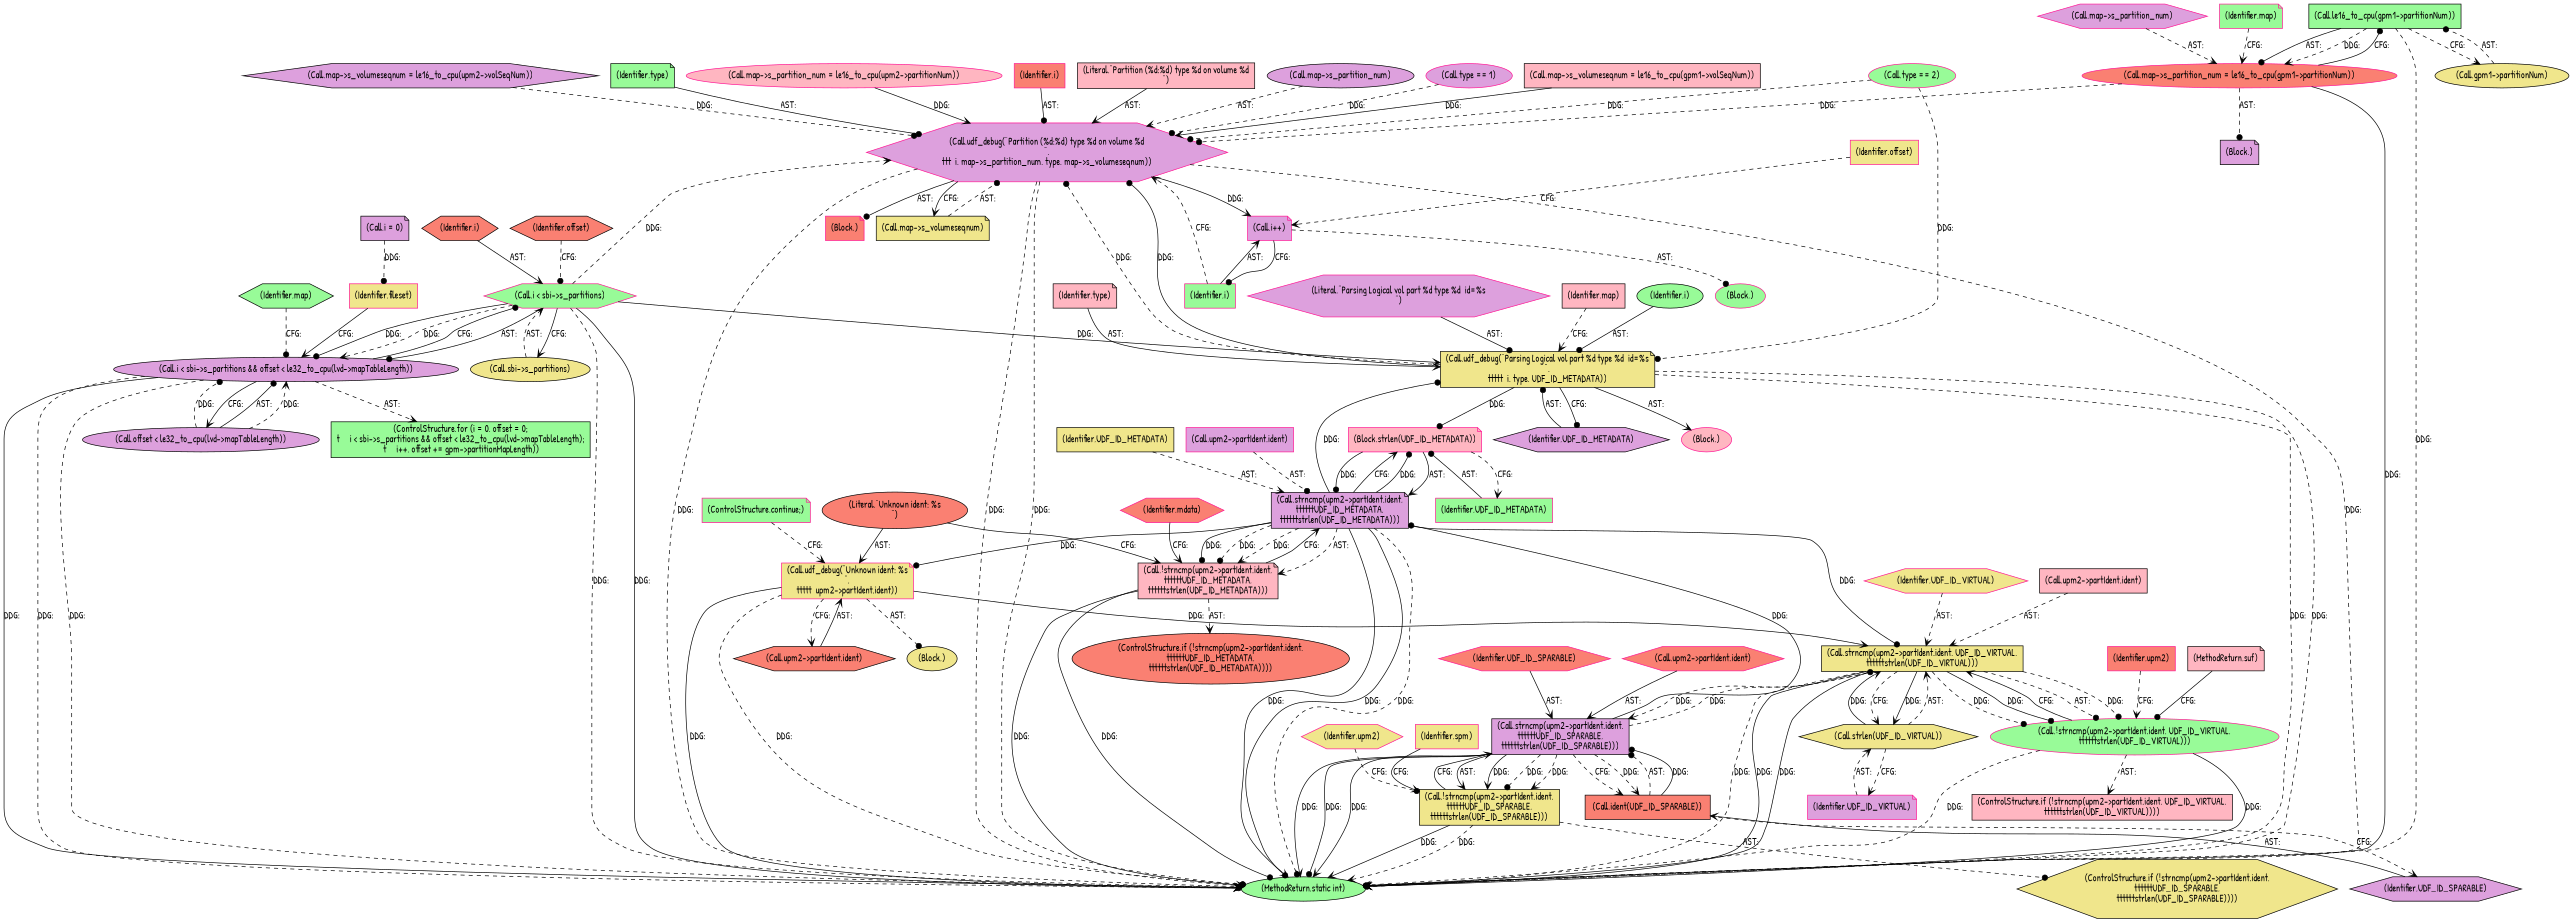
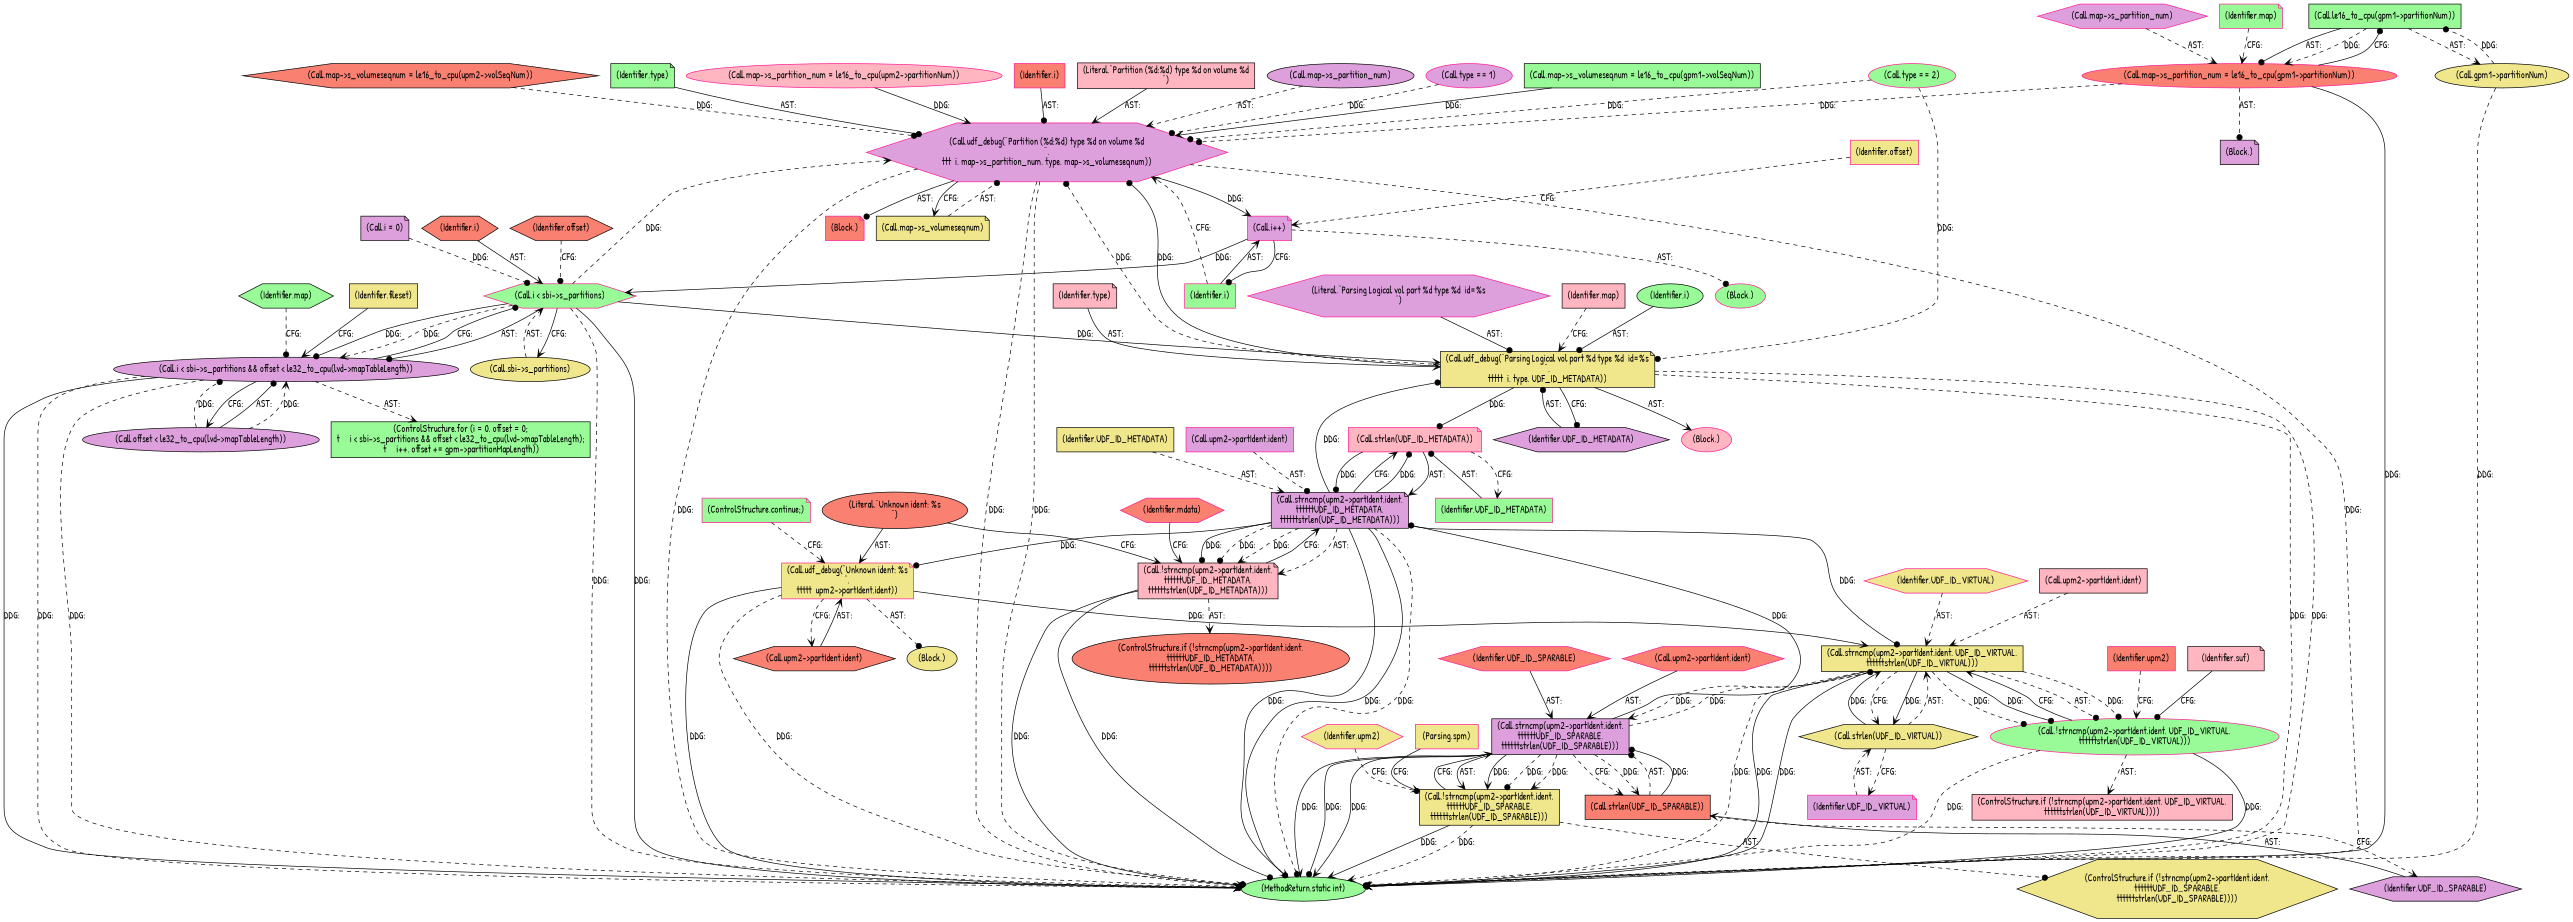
edge "(Call,le16_to_cpu(gpm1->partitionNum))" -> "(Call,gpm1->partitionNum)": label "CFG: " -> "AST: "
edge "(Call,gpm1->partitionNum)" -> "(Call,le16_to_cpu(gpm1->partitionNum))": label "AST: " -> "DDG: "
node "(Call,map->s_volumeseqnum = le16_to_cpu(upm2->volSeqNum))": fillcolor plum -> salmon
node "(Call,map->s_volumeseqnum = le16_to_cpu(gpm1->volSeqNum))": fillcolor lightpink -> palegreen
edge "(Call,i = 0)" -> "(Identifier,fileset)": now "(Call,i = 0)" -> "(Call,i < sbi->s_partitions)"
edge "(Call,i++)" -> "(Call,i < sbi->s_partitions)": added, label "DDG:"
node "(Identifier,fileset)": color deeppink -> black
node "(Block,strlen(UDF_ID_METADATA))": label "(Block,strlen(UDF_ID_METADATA))" -> "(Call,strlen(UDF_ID_METADATA))"
node "(MethodReturn,suf)": label "(MethodReturn,suf)" -> "(Identifier,suf)"
node "(Identifier,spm)": label "(Identifier,spm)" -> "(Parsing,spm)"
node "(Call,ident(UDF_ID_SPARABLE))": label "(Call,ident(UDF_ID_SPARABLE))" -> "(Call,strlen(UDF_ID_SPARABLE))"
edge "(Call,le16_to_cpu(gpm1->partitionNum))" -> "(MethodReturn,static int)": now "(Call,gpm1->partitionNum)" -> "(MethodReturn,static int)"
